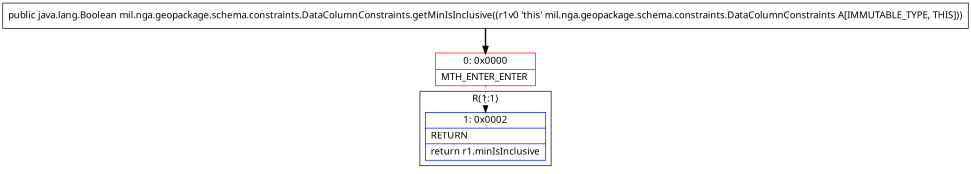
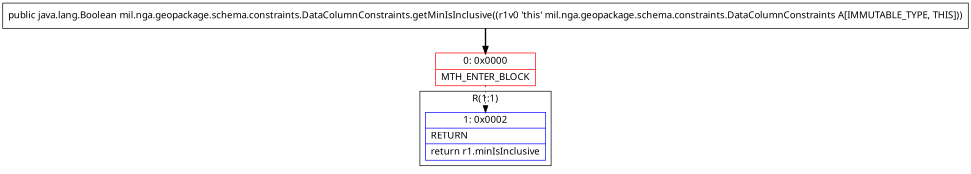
node "0: 0x0000": text "MTH_ENTER_ENTER" -> "MTH_ENTER_BLOCK"
